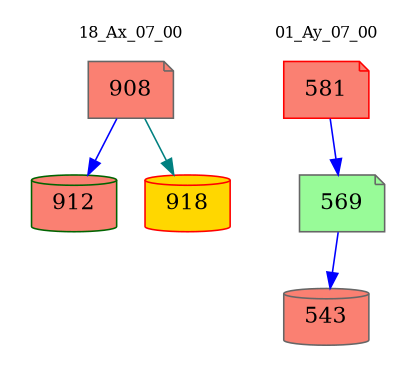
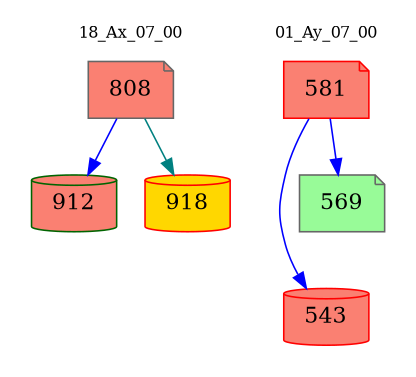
node "908": label "908" -> "808"
edge "569" -> "543": now "581" -> "543"
node "543": color gray40 -> red
